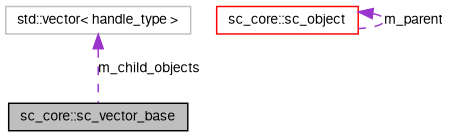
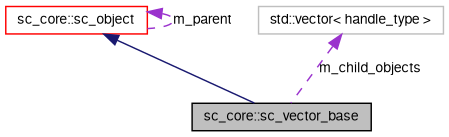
edge "sc_core::sc_vector_base" -> "sc_core::sc_object": added
